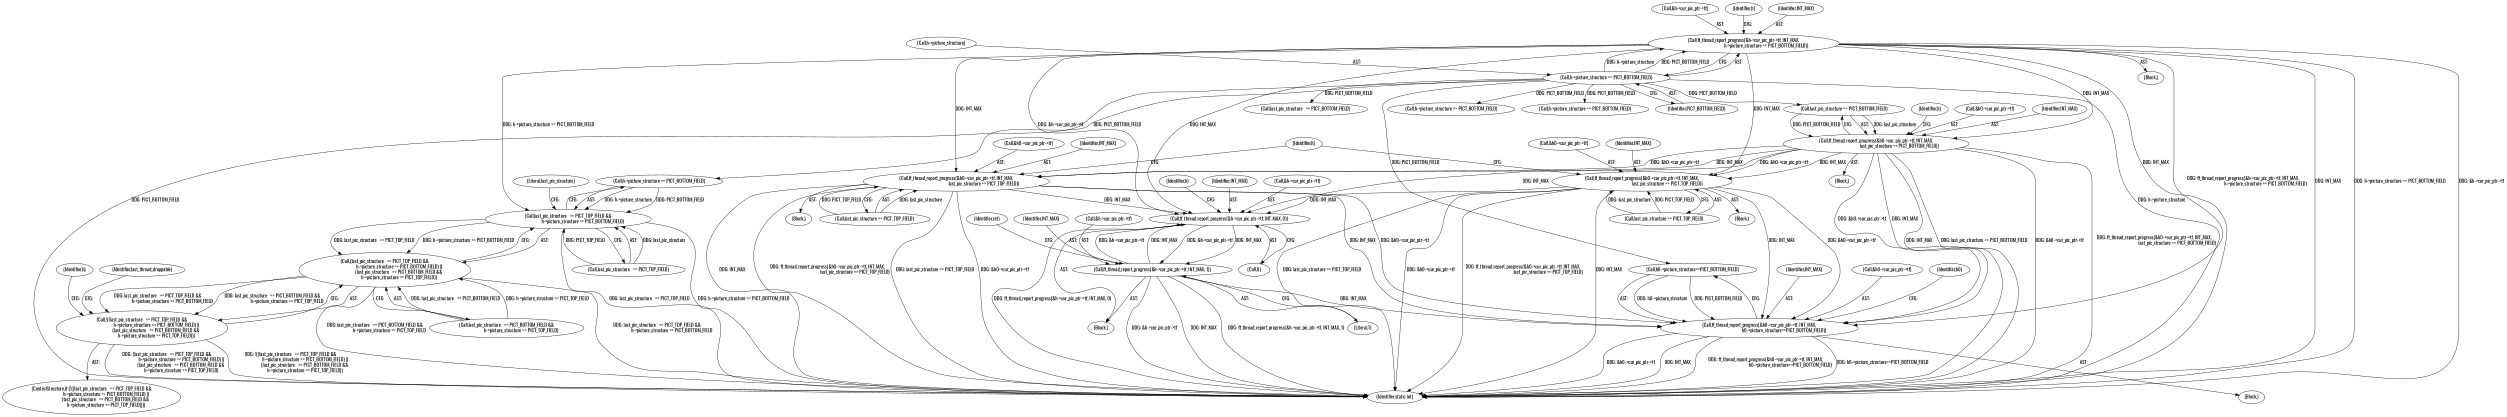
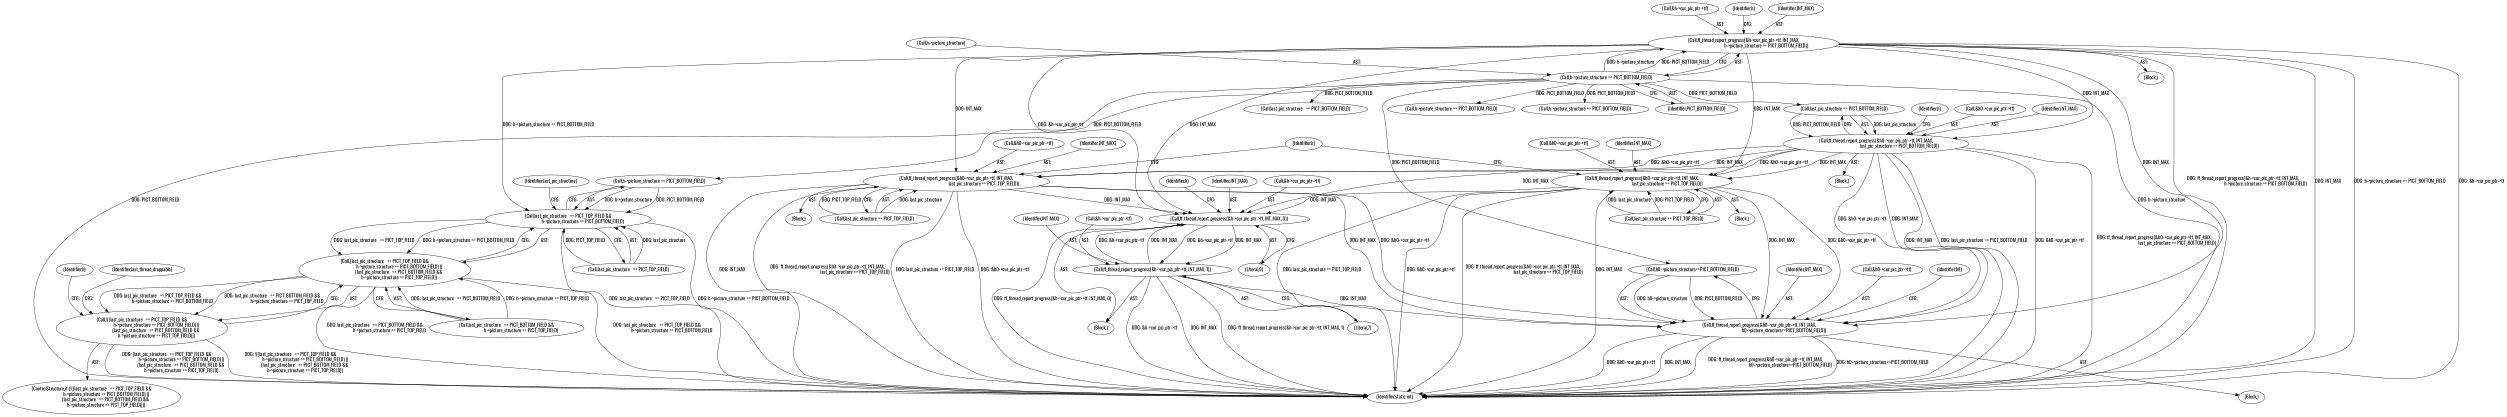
node "(Literal,last_pic_structure)": label "(Literal,last_pic_structure)" -> "(Identifier,last_pic_structure)"
node "(Identifier,ret)": removed
node "(Call,0)": label "(Call,0)" -> "(Literal,0)"
node "(Identifier,h0)": label "(Identifier,h0)" -> "(Identifier,h8)"
node "(Literal,1)": label "(Literal,1)" -> "(Literal,7)"
